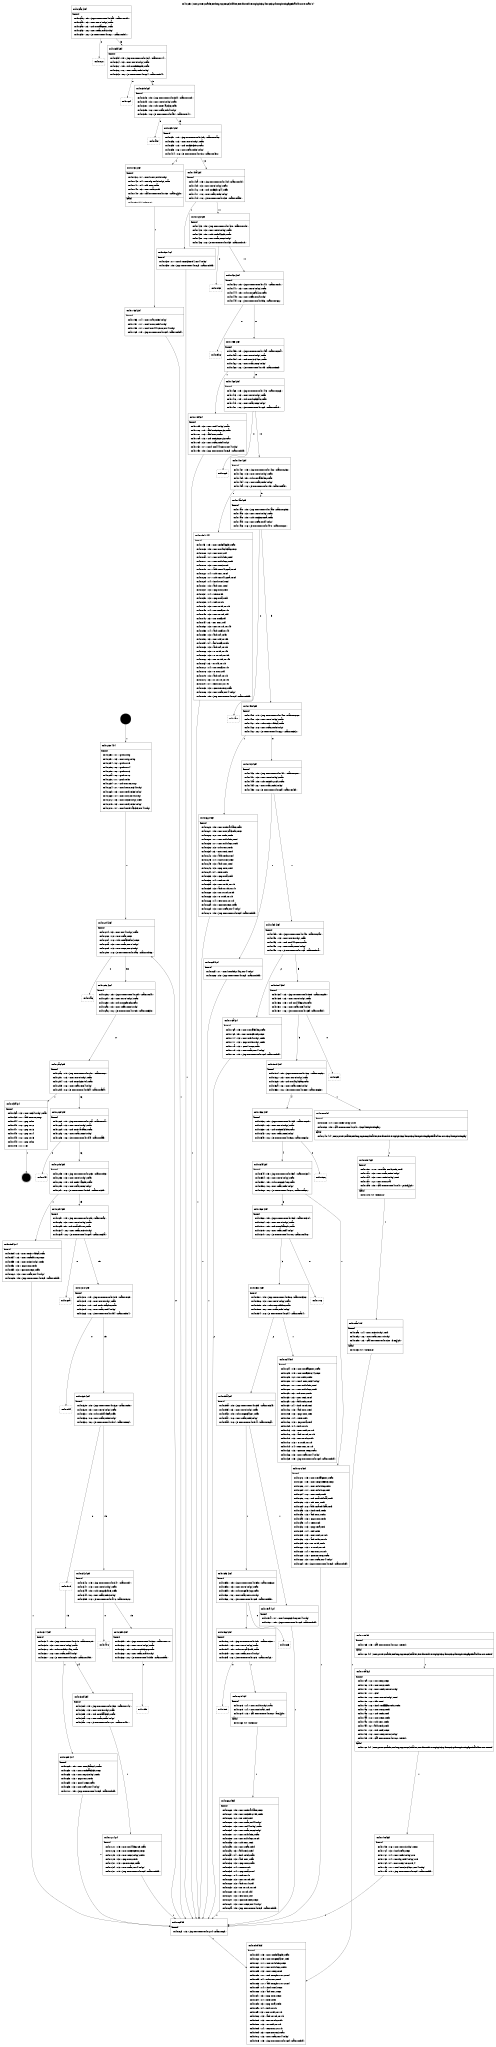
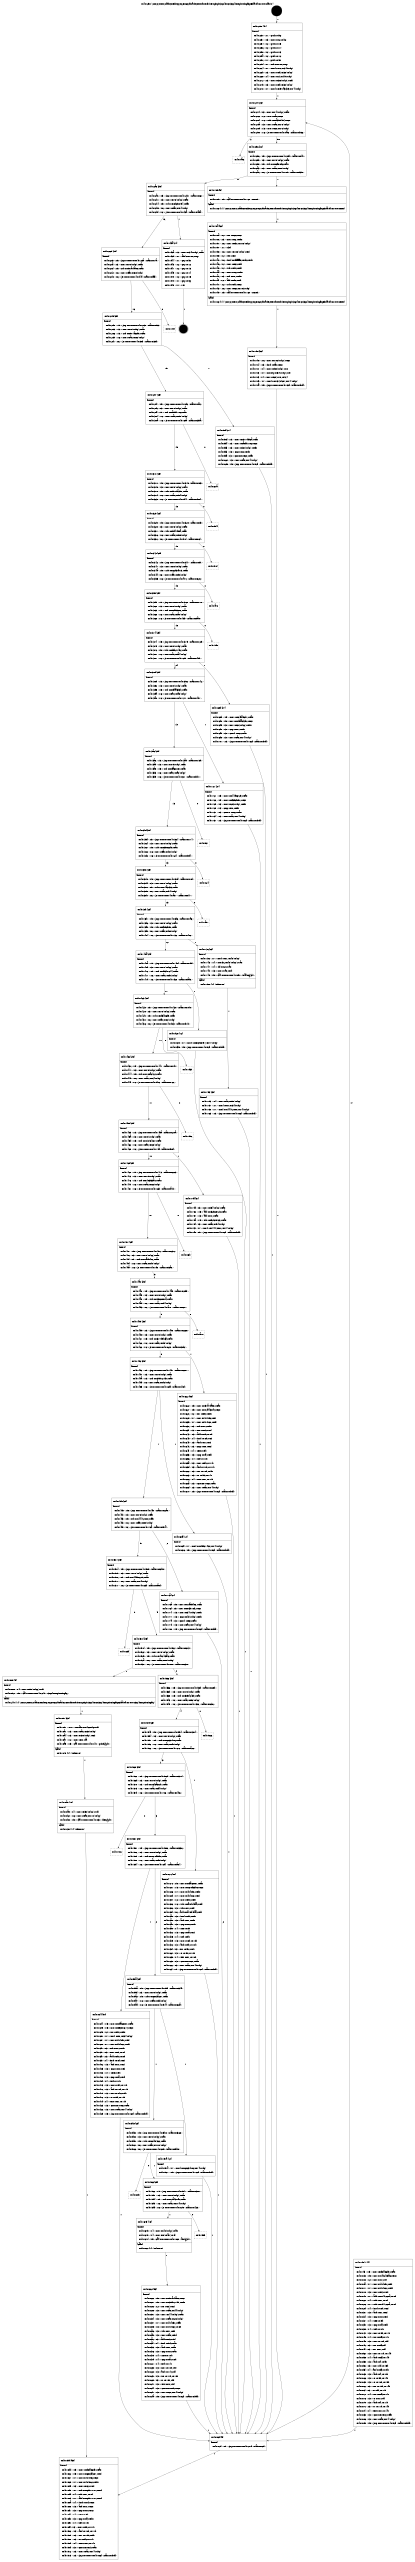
edge "0x401296 [22]" -> "0x401785 [5]": added, label "1"
edge "0x401487 [25]" -> "0x4017fe [144]": removed, label "1"
edge "0x40138d [25]" -> "0x4013a6 [25]": added, label "13"
edge "0x401b1d" -> "0x401374 [25]": now "0x40135b [25]" -> "0x401374 [25]"
edge "0x401cd4 [90]" -> "0x401e2f [5]": added, label "1"
